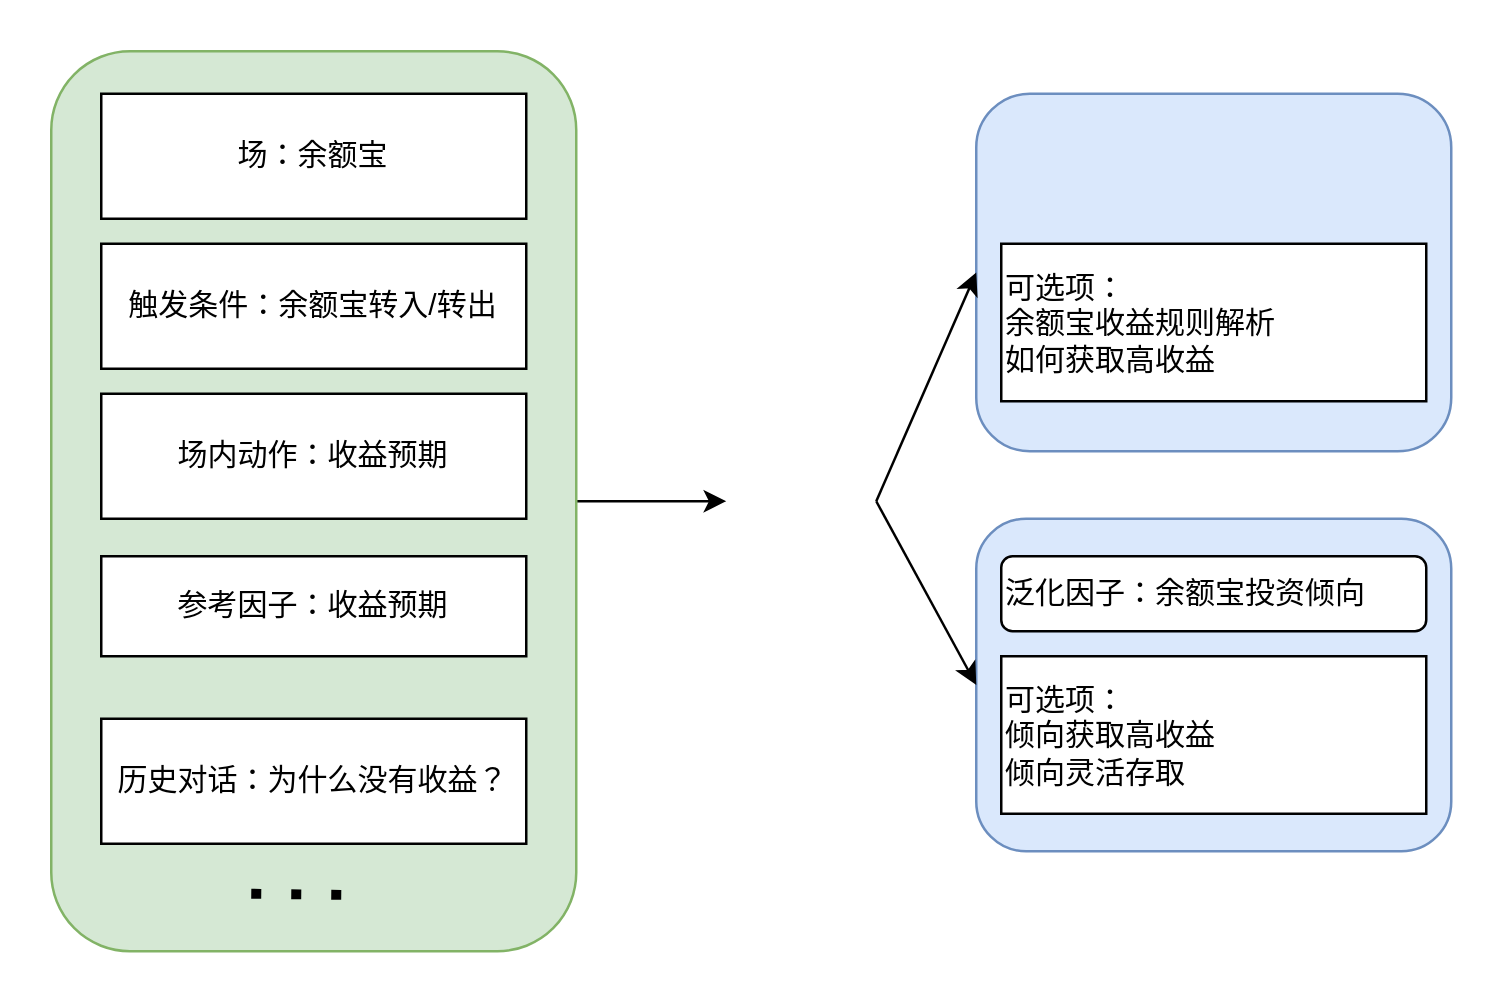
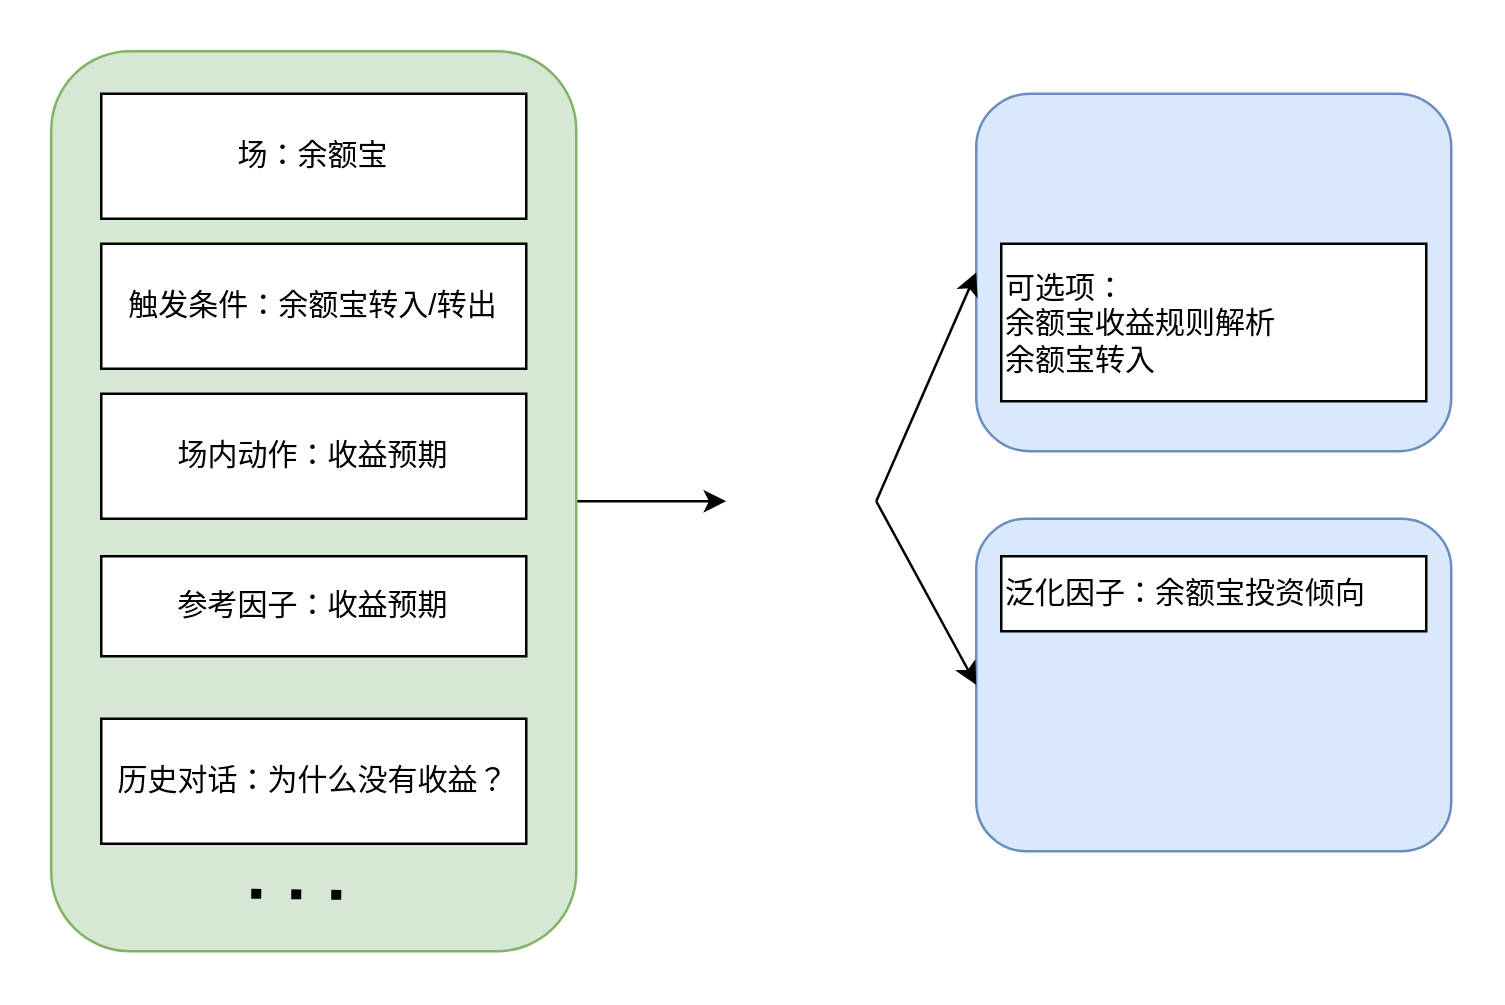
node "可选项： 余额宝收益规则解析 如何获取高收益": label "可选项： 余额宝收益规则解析 如何获取高收益" -> "可选项： 余额宝收益规则解析 余额宝转入"
node "泛化因子：余额宝投资倾向": shape rounded rectangle -> rectangle
node "可选项： 倾向获取高收益 倾向灵活存取": removed
